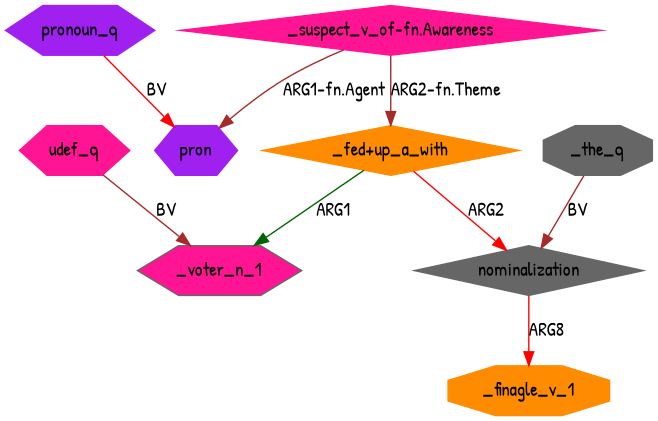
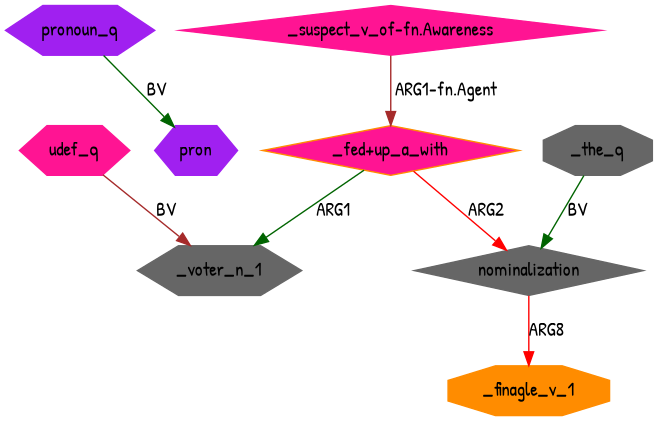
edge "_suspect_v_of-fn.Awareness" -> "pron": removed, label "ARG1-fn.Agent"
edge "pronoun_q" -> "pron": color red -> darkgreen
edge "_suspect_v_of-fn.Awareness" -> "_fed+up_a_with": label "ARG2-fn.Theme" -> "ARG1-fn.Agent"
node "_fed+up_a_with": fillcolor darkorange -> deeppink
edge "_the_q" -> "nominalization": color brown -> darkgreen
node "_voter_n_1": fillcolor deeppink -> gray40
